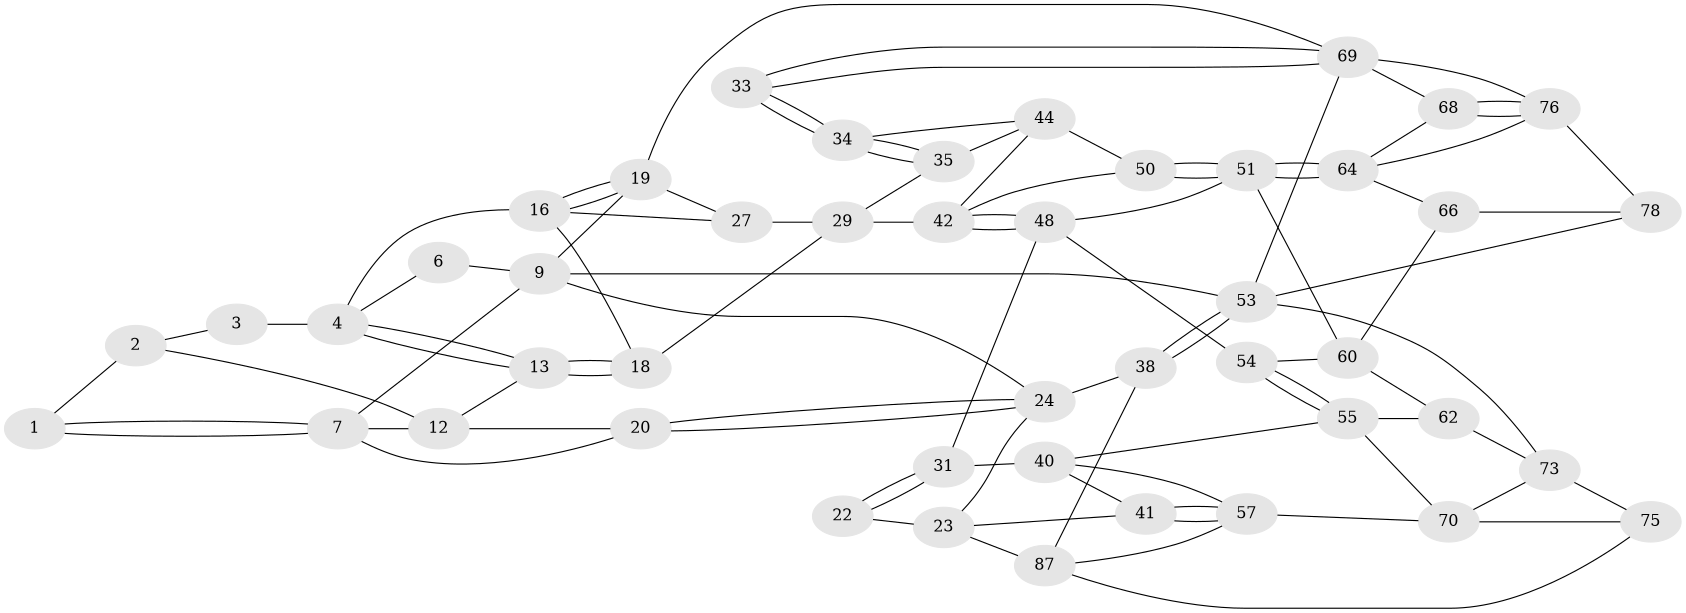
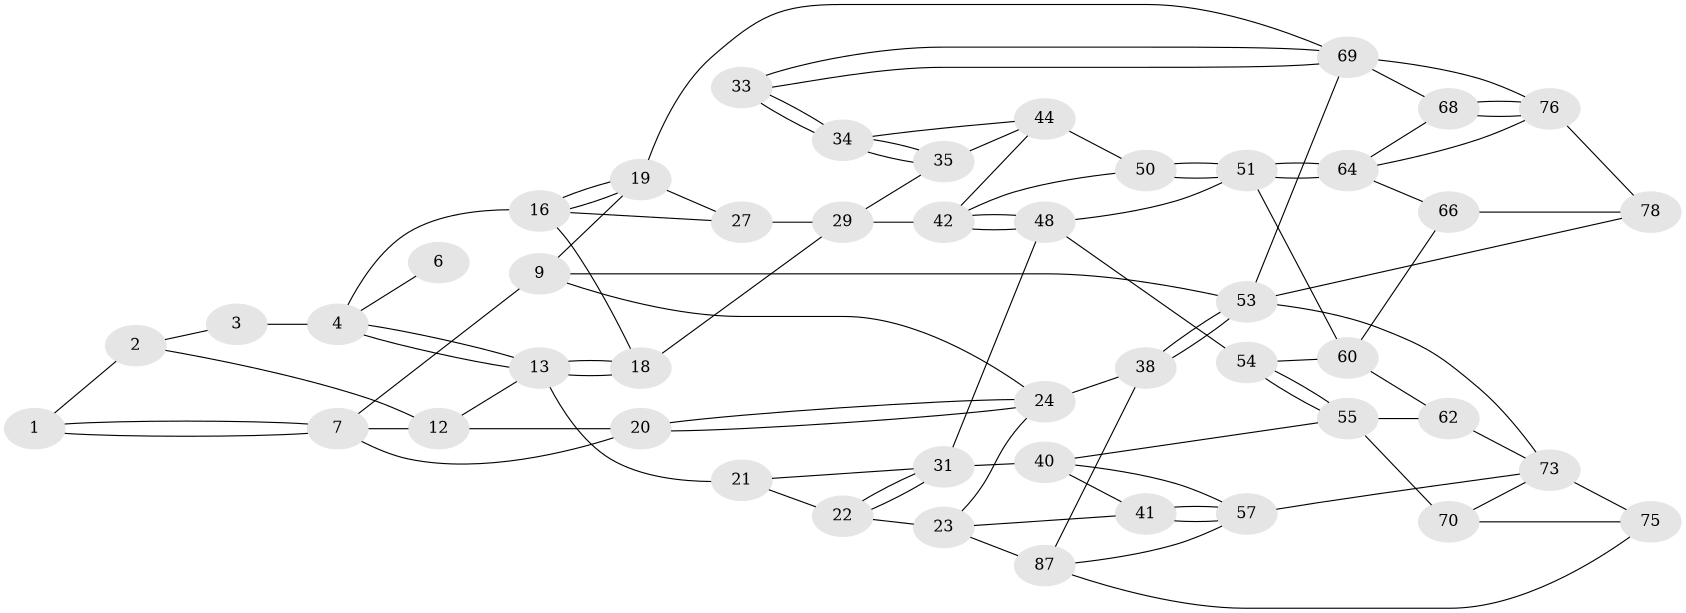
edge "6" -- "9": removed
node "21": added
edge "57" -- "70": now "57" -- "73"
